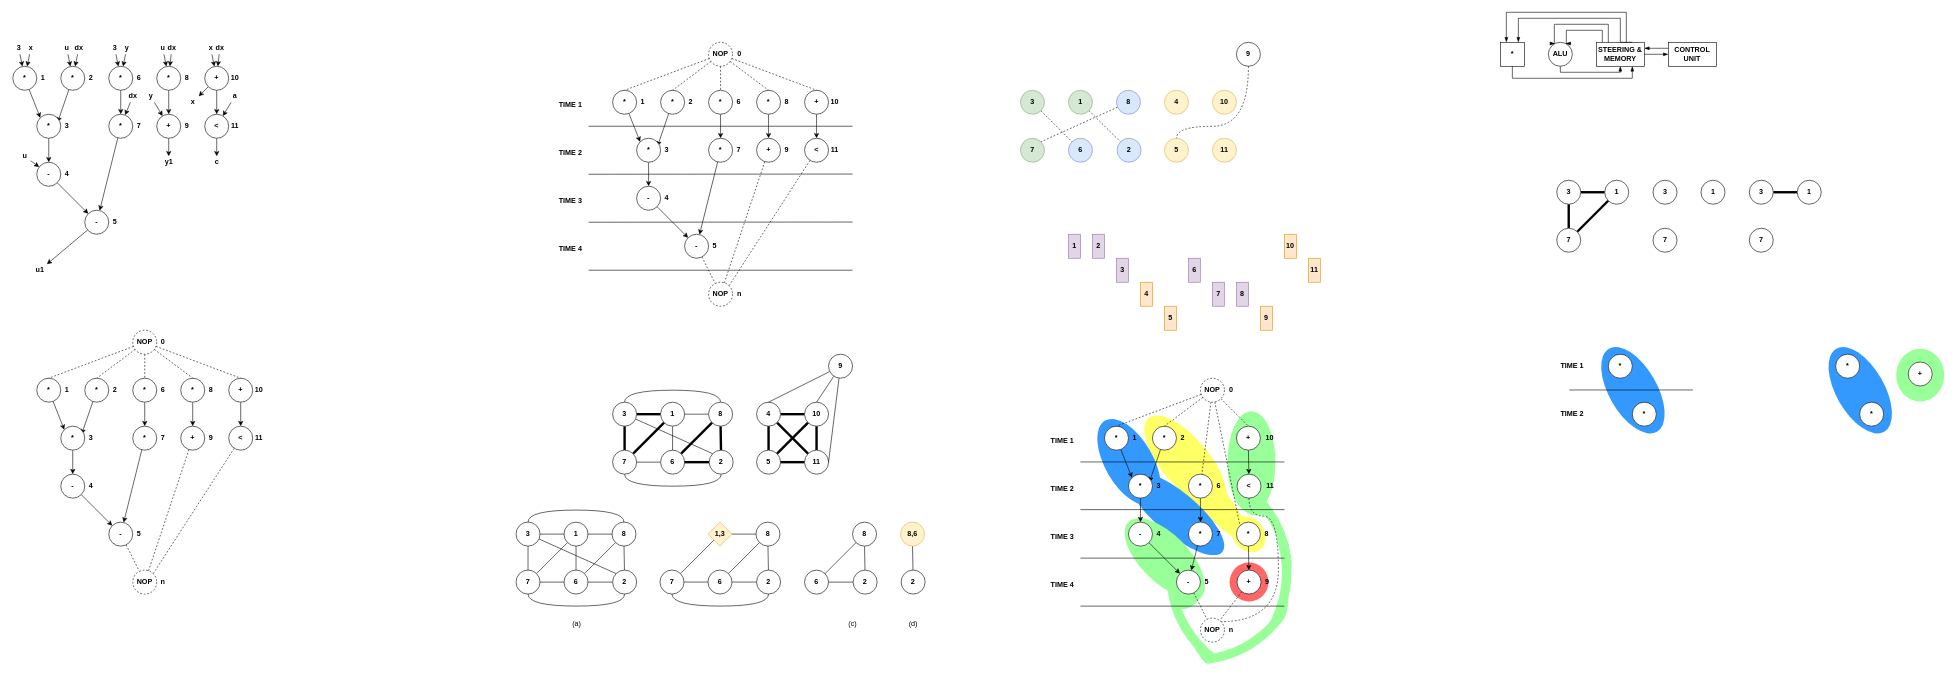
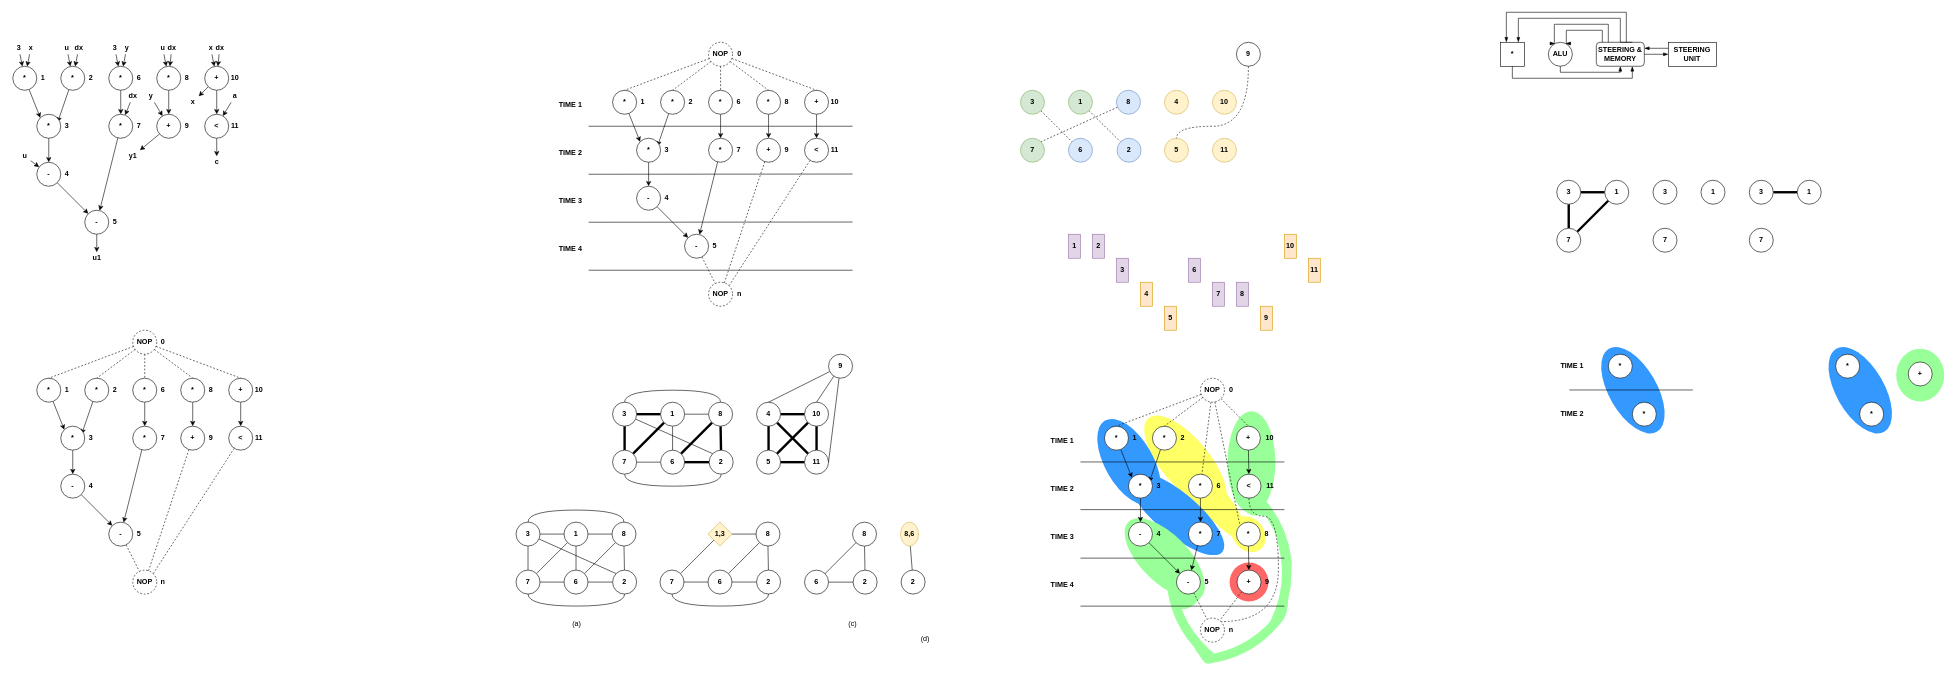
node "STEERING & MEMORY": shape rectangle -> rounded rectangle
node "CONTROL UNIT": label "CONTROL UNIT" -> "STEERING UNIT"
node "y1": moved (168, 162) -> (132, 156)
node "u1": moved (39, 270) -> (96, 258)
node "8,6": size 24x24 -> 18x24
node "(d)": moved (913, 624) -> (925, 639)
